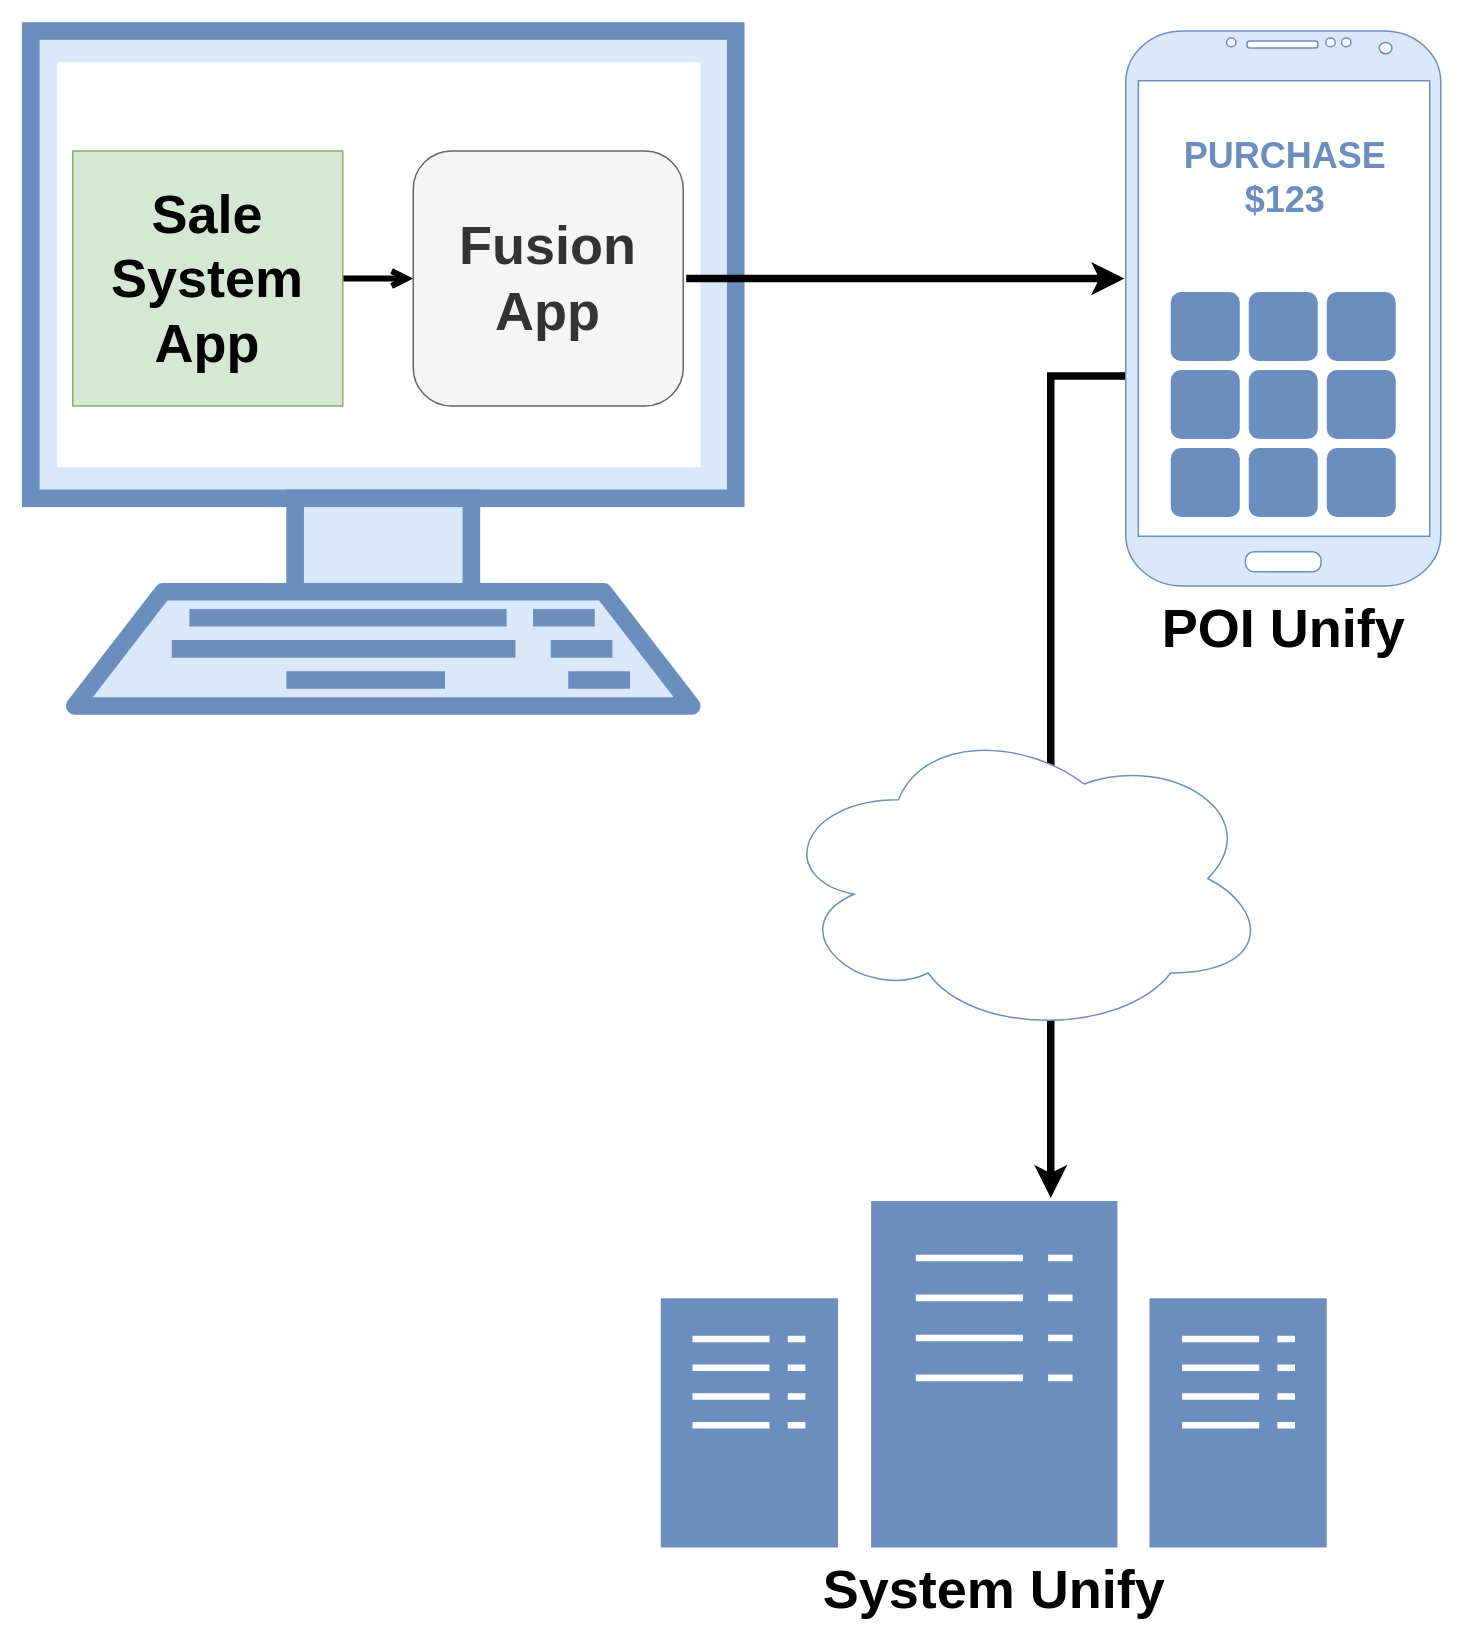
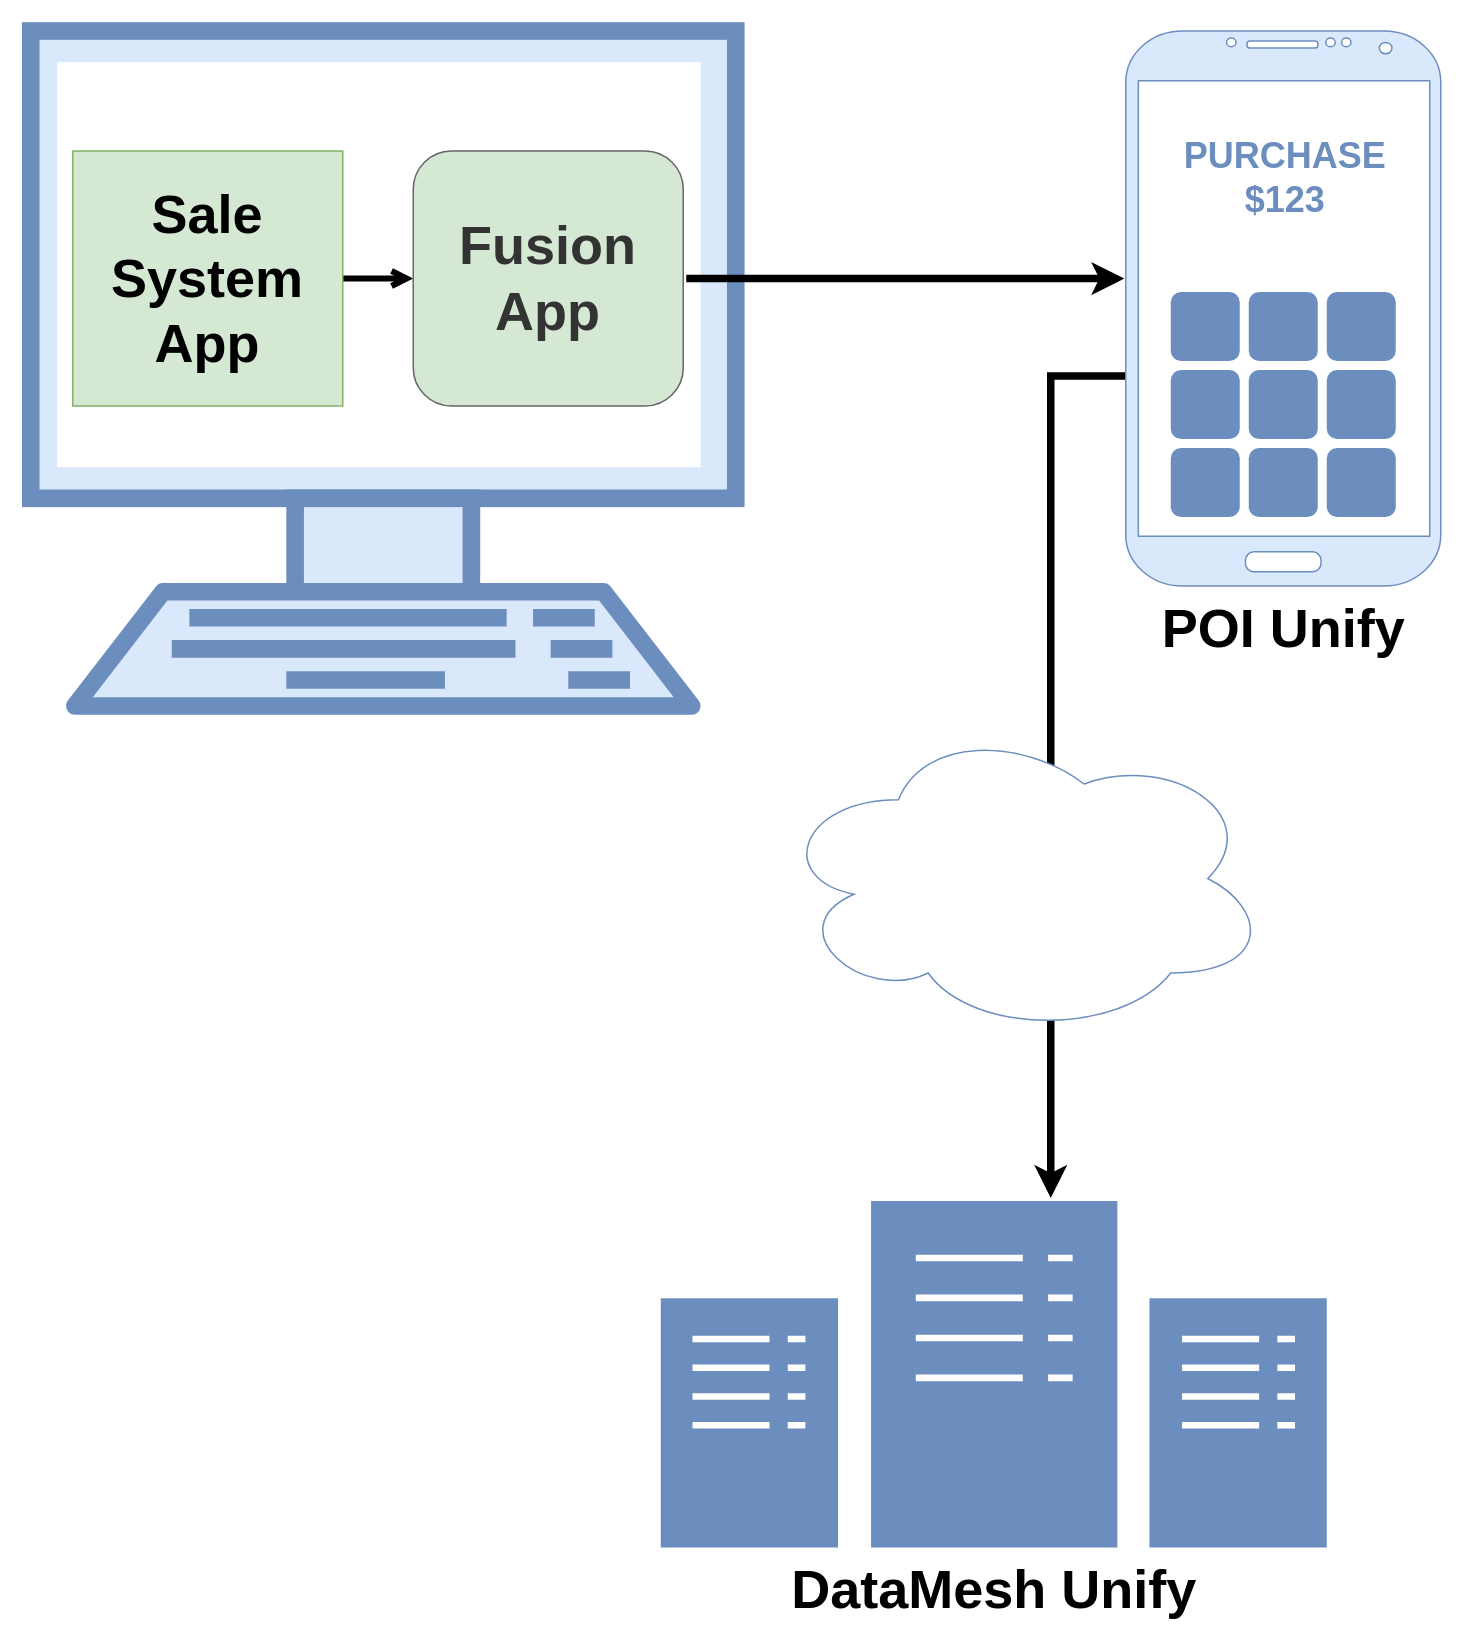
node "Fusion App": fillcolor #f5f5f5 -> #d5e8d4
node "System Unify": label "System Unify" -> "DataMesh Unify"
